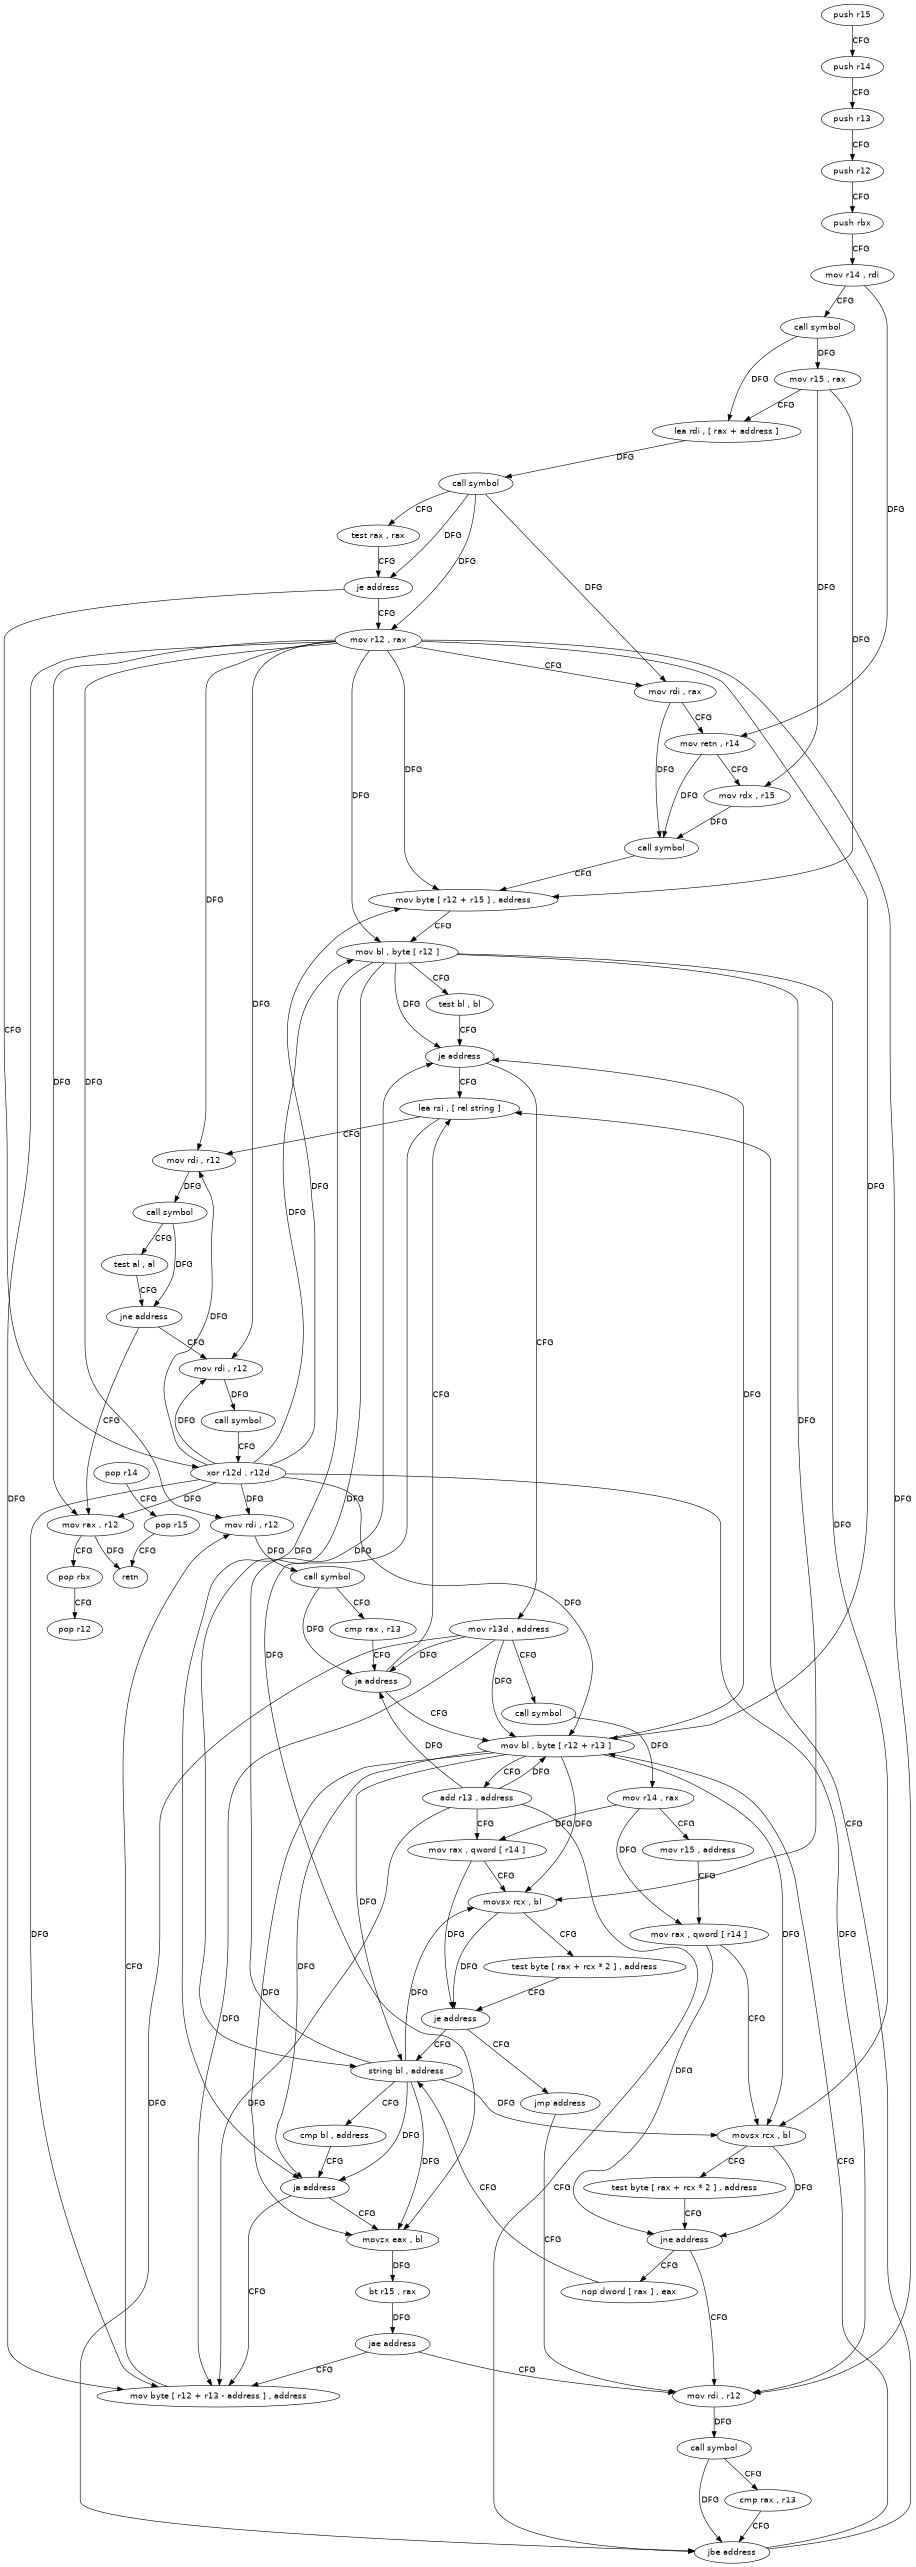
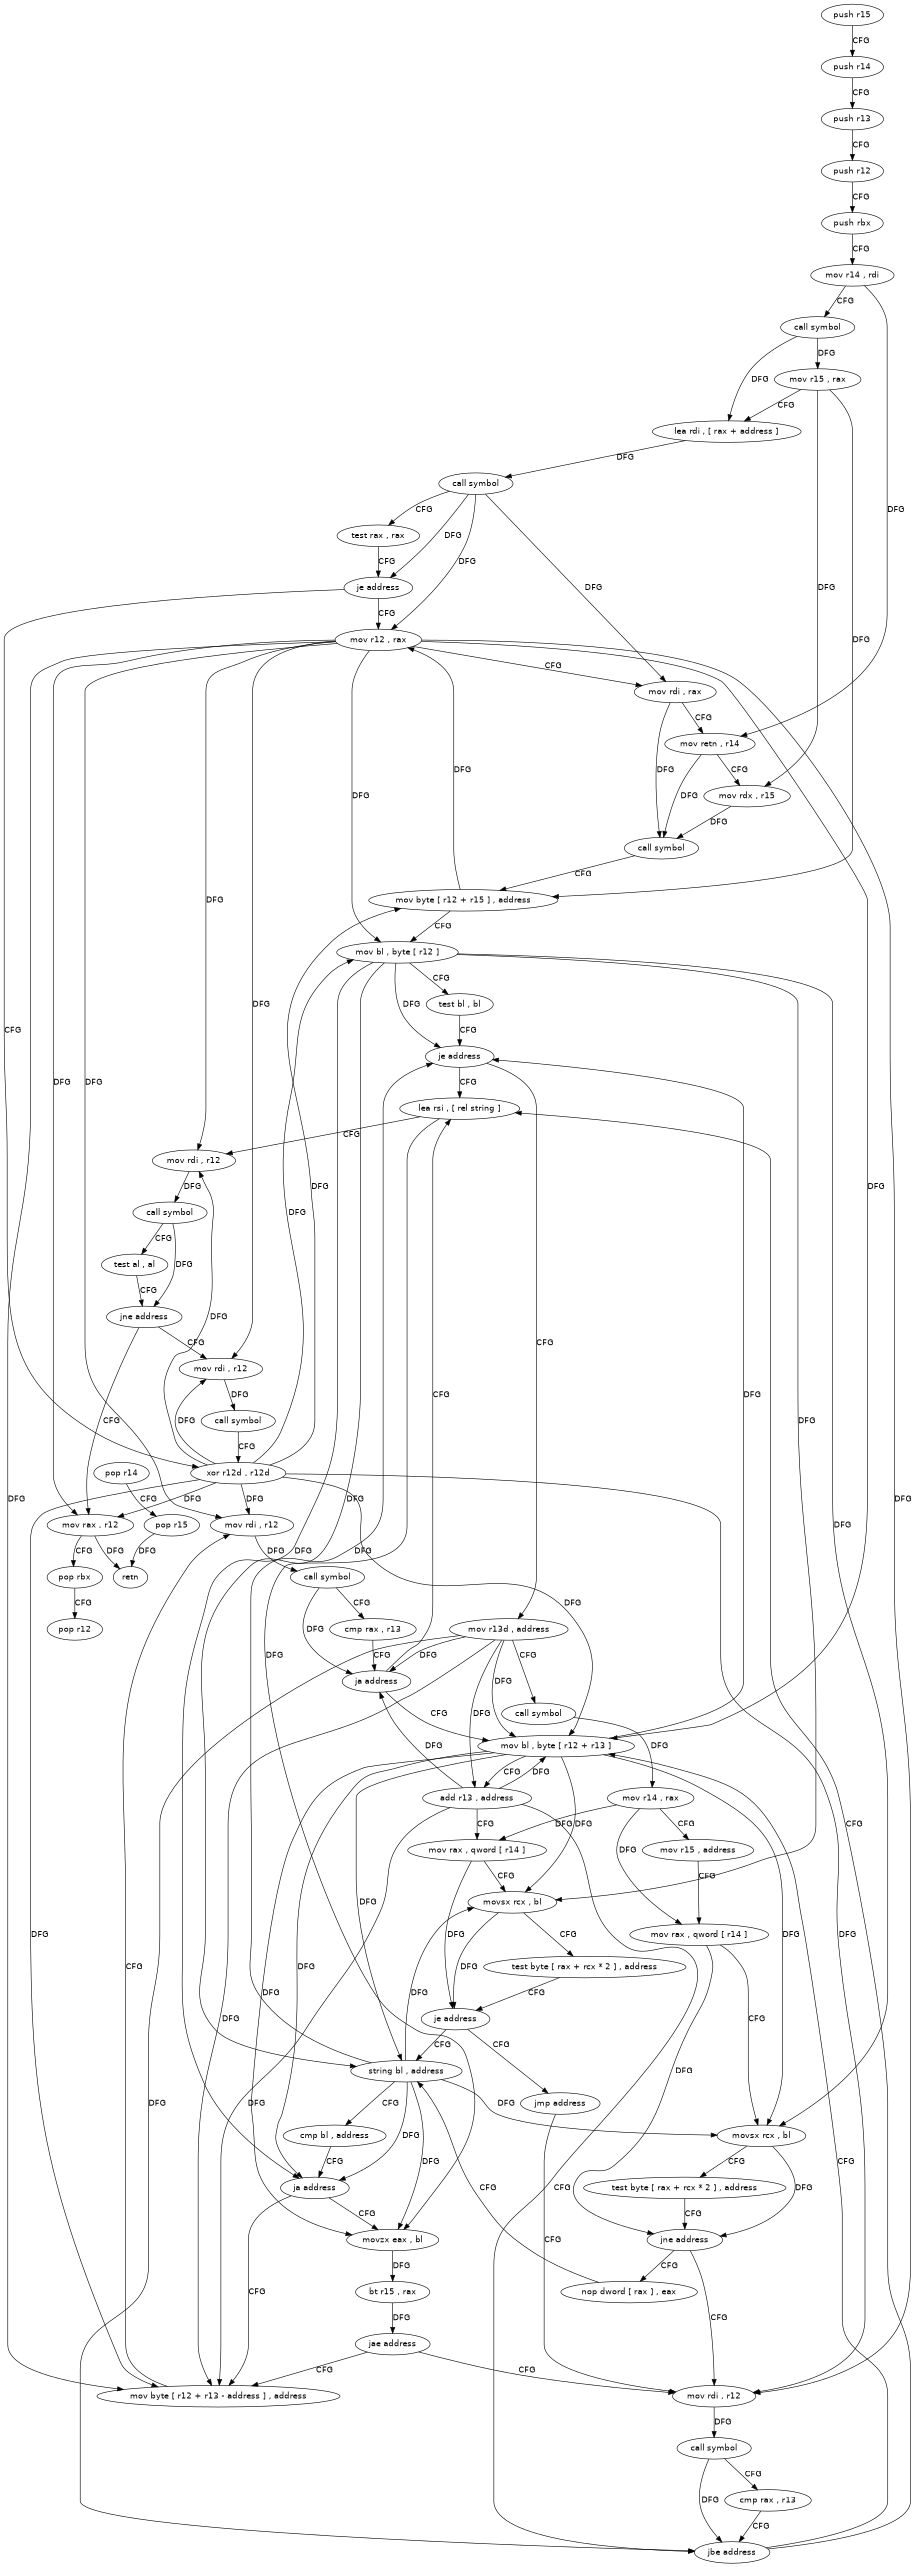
edge "mov r12 , rax" -> "mov byte [ r12 + r15 ] , address": reversed
edge "pop r15" -> "retn": label "CFG" -> "DFG"
edge "mov r13d , address" -> "add r13 , address": added, label "DFG"
